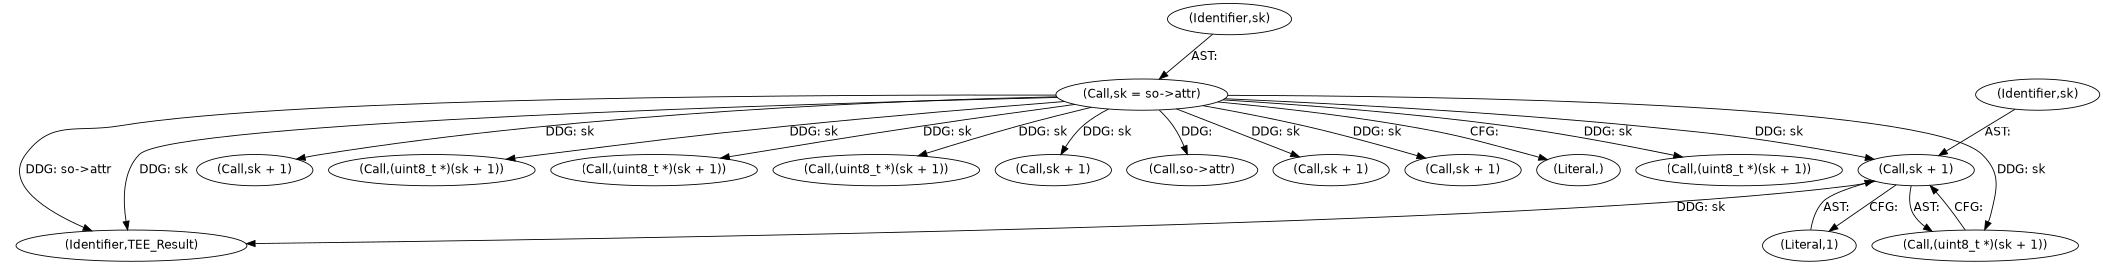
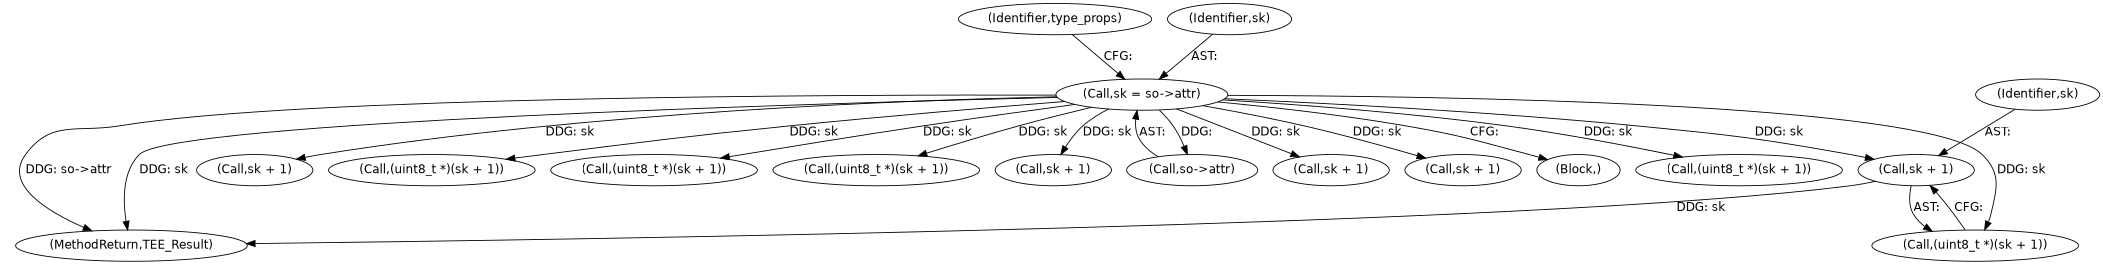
node "(Identifier,type_props)": added
edge "(Call,so->attr)" -> "(Call,sk = so->attr)": added, label "AST:"
node "(Literal,)": label "(Literal,)" -> "(Block,)"
node "(Identifier,TEE_Result)": label "(Identifier,TEE_Result)" -> "(MethodReturn,TEE_Result)"
node "(Literal,1)": removed
